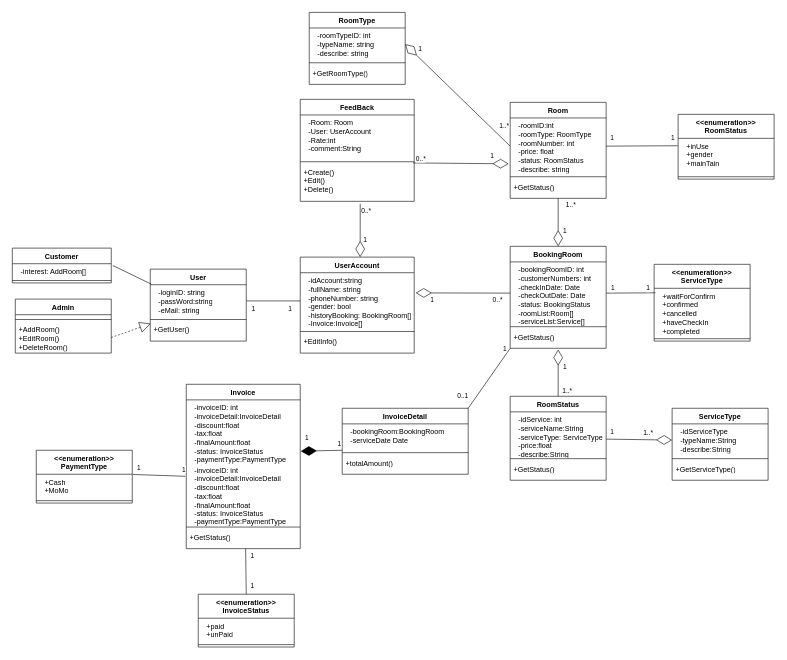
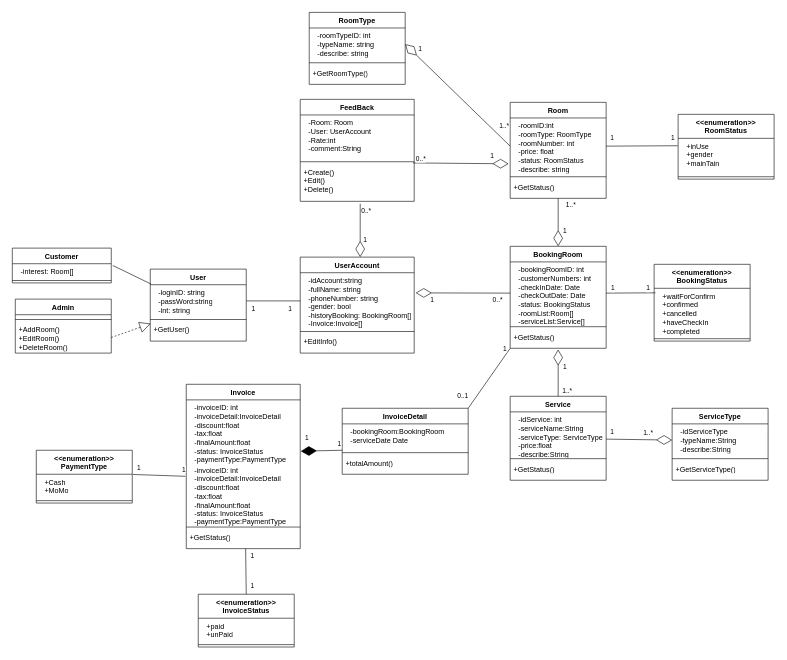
node "-interest: AddRoom[]": label "-interest: AddRoom[]" -> "-interest: Room[]"
node "<<enumeration>> ServiceType": label "<<enumeration>> ServiceType" -> "<<enumeration>> BookingStatus"
node "-loginID: string -passWord:string -eMail: string": label "-loginID: string -passWord:string -eMail: string" -> "-loginID: string -passWord:string -int: string"
node "RoomStatus": label "RoomStatus" -> "Service"
